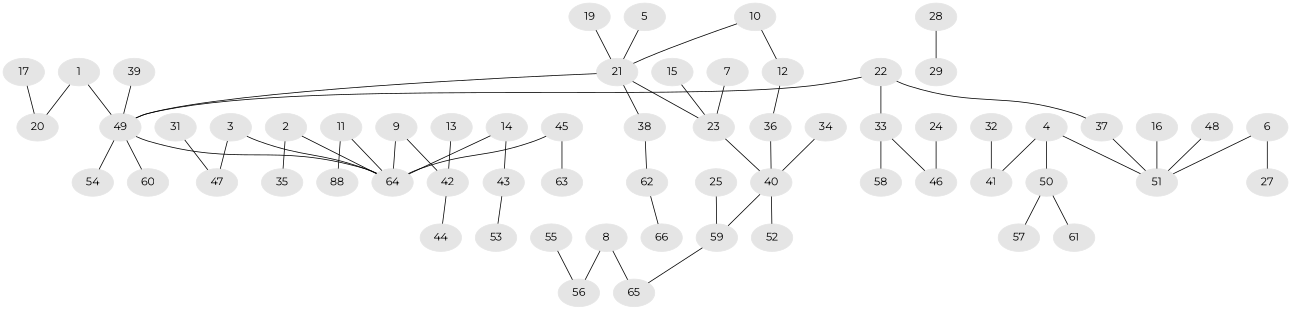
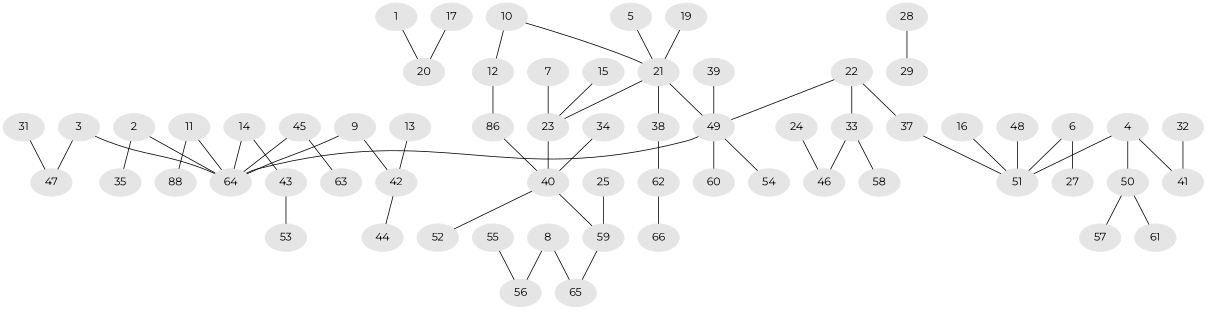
edge "1" -- "49": removed
node "36": label "36" -> "86"
